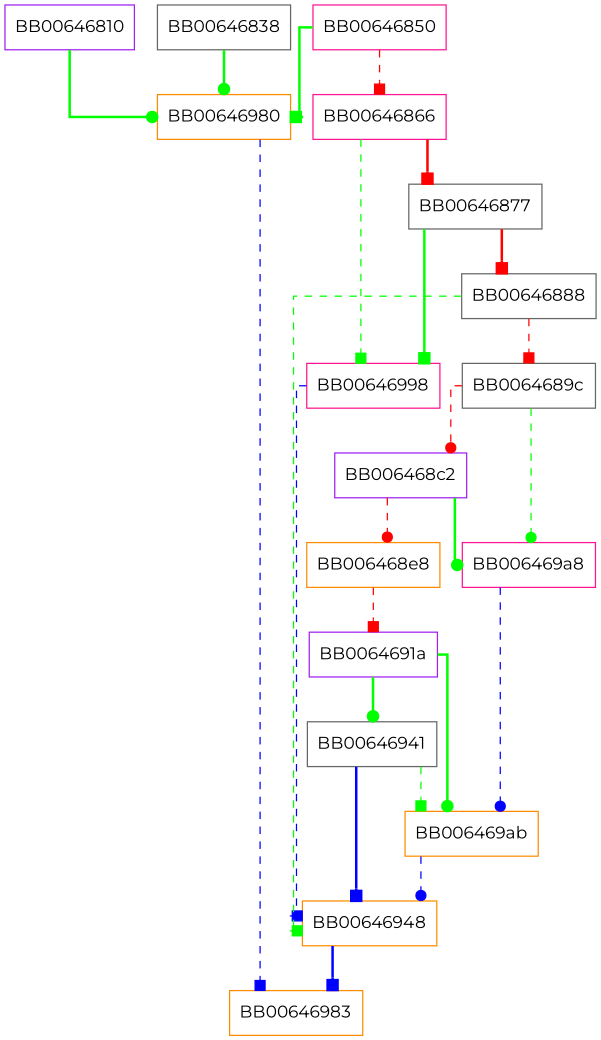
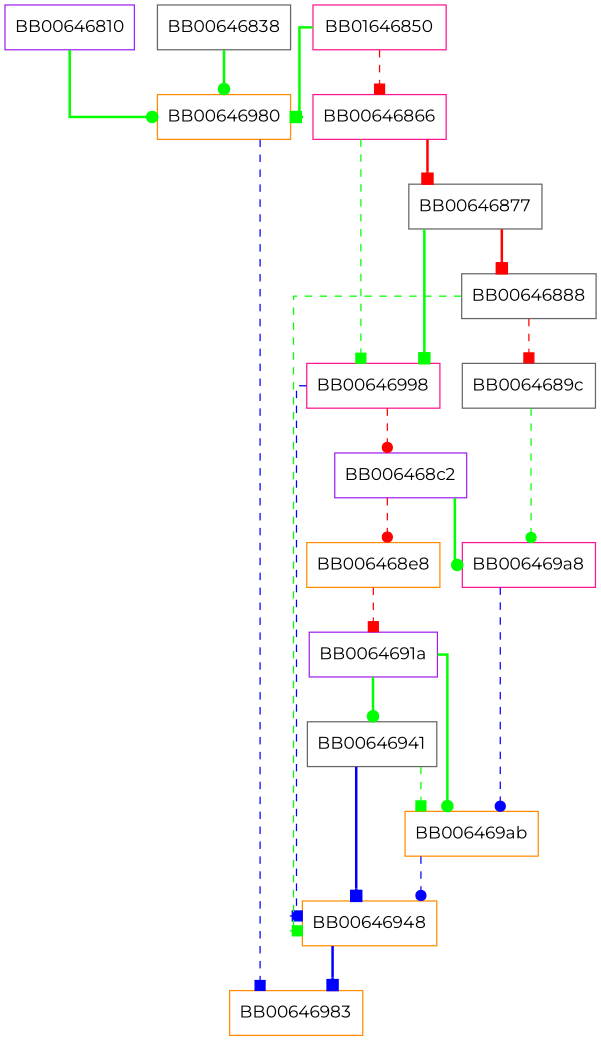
node "BB00646850": label "BB00646850" -> "BB01646850"
edge "BB0064689c" -> "BB006468c2": now "BB00646998" -> "BB006468c2"
